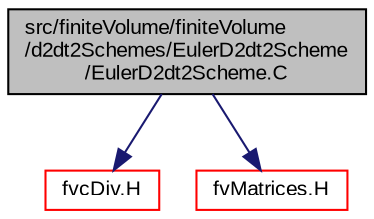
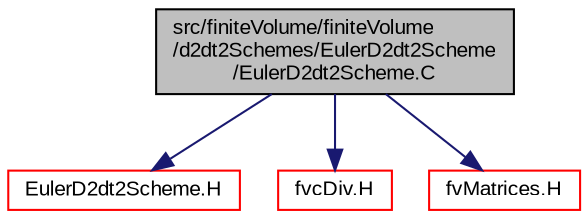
node "EulerD2dt2Scheme.H": added
